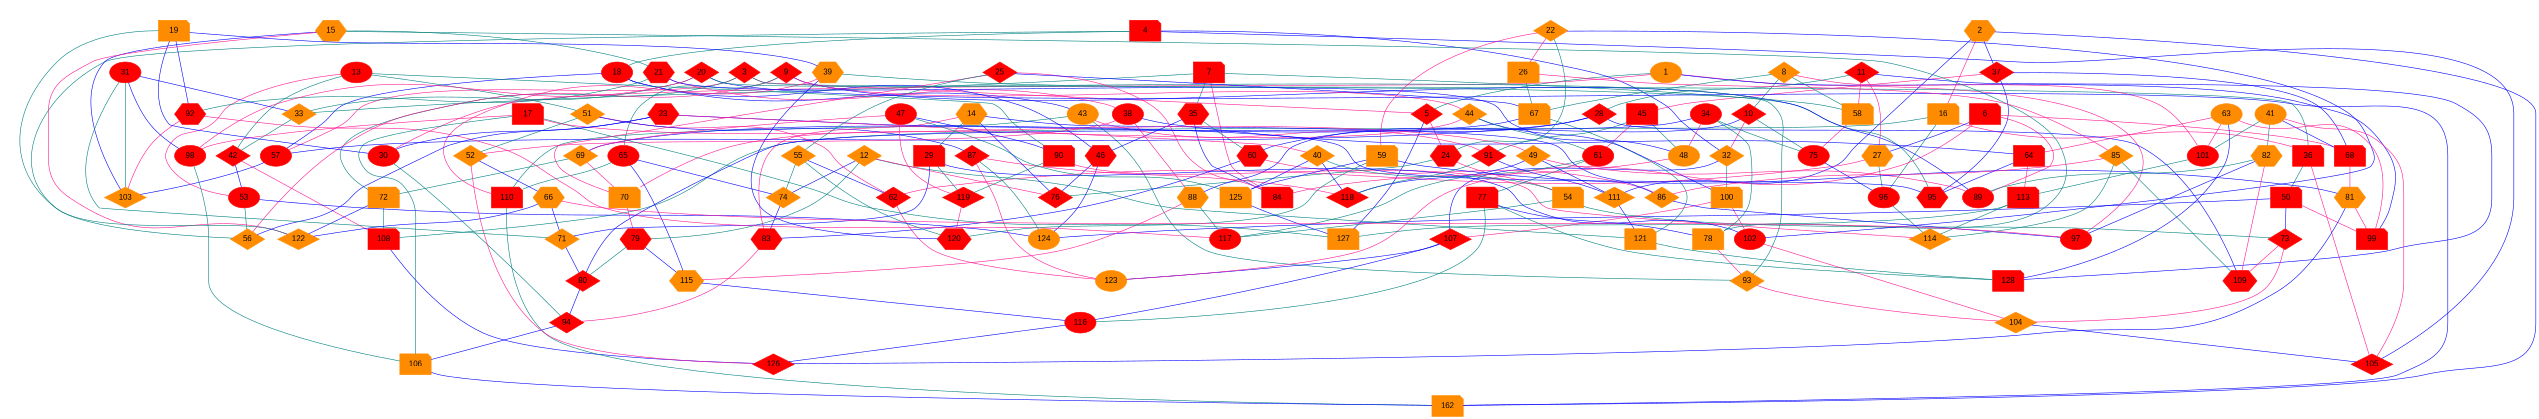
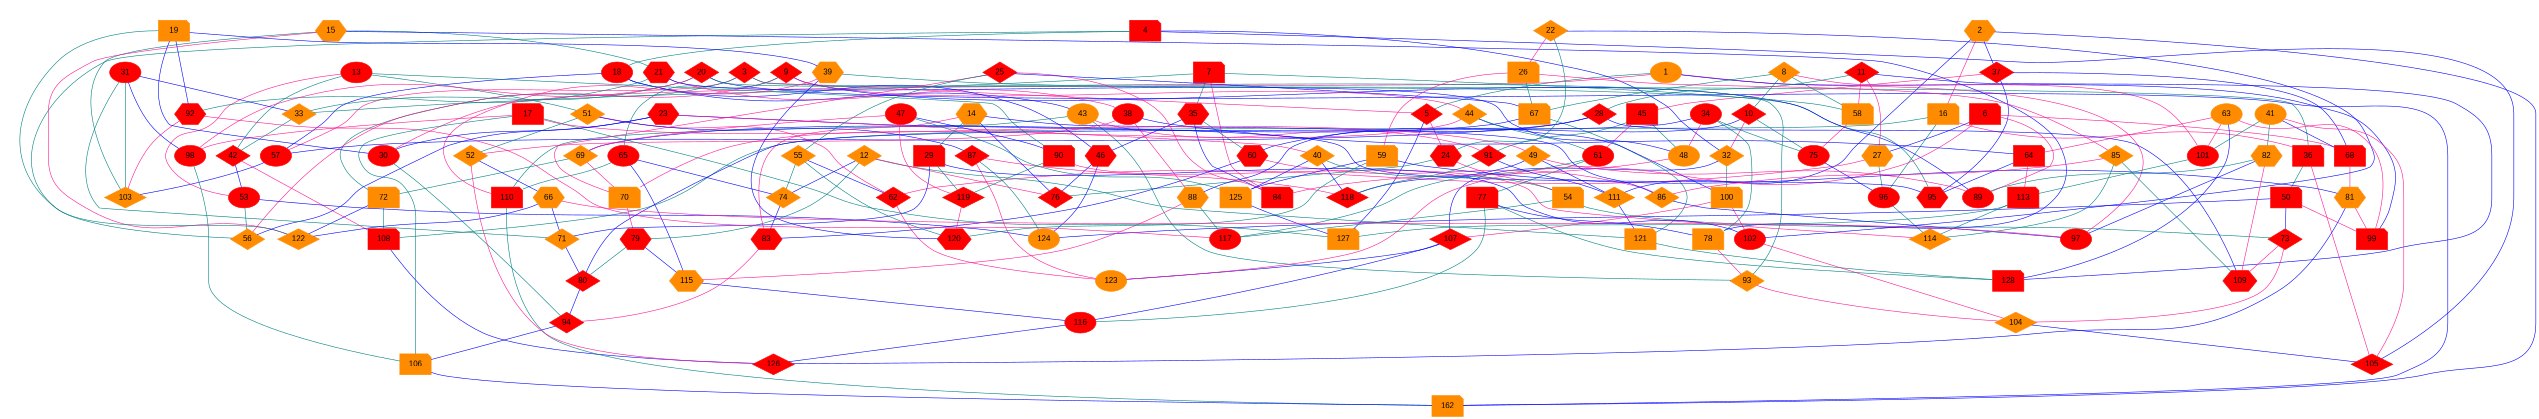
edge "15" -- "78": color teal -> blue
edge "22" -- "59": now "26" -- "59"
edge "15" -- "103": color blue -> teal
